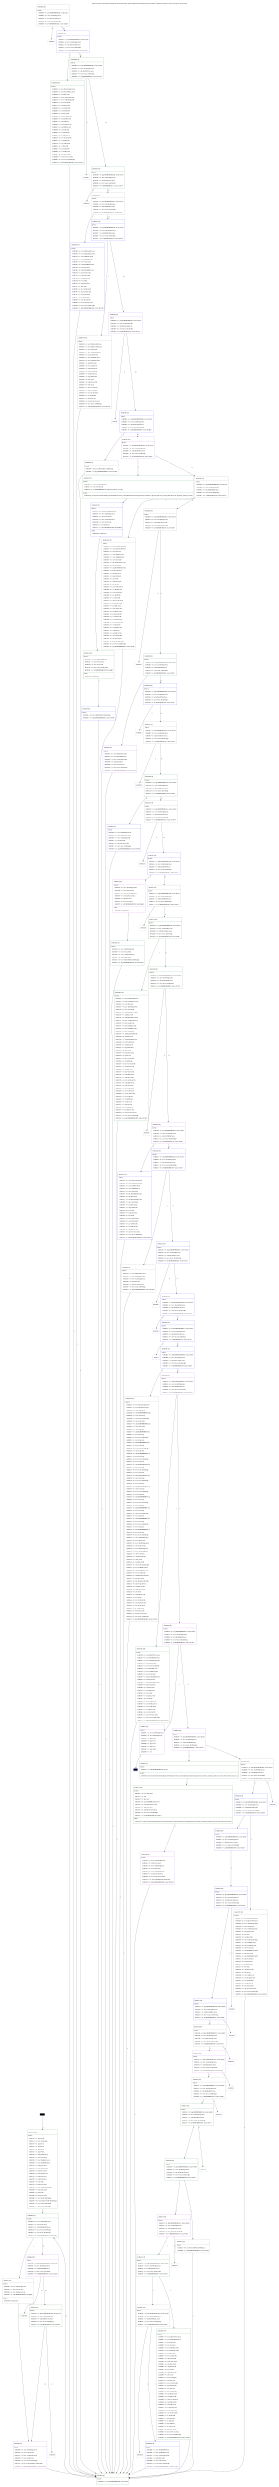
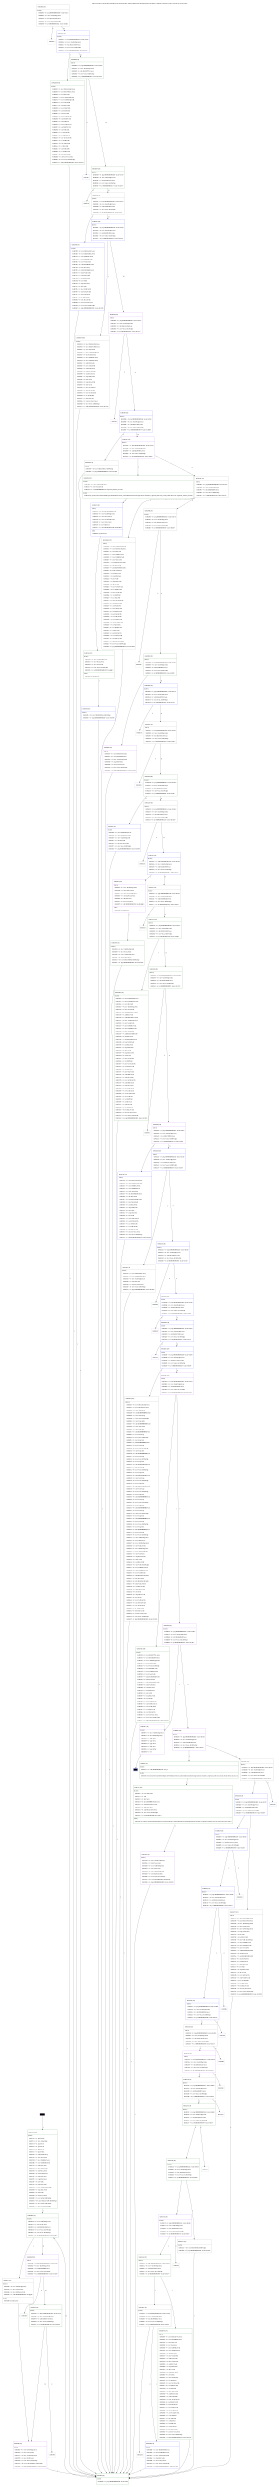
node "0x403493": added
